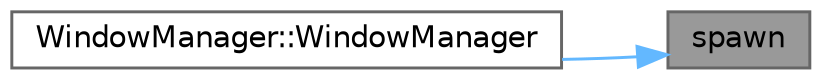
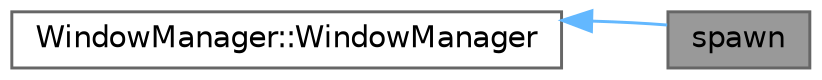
edge "WindowManager::WindowManager" -> "spawn": reversed
